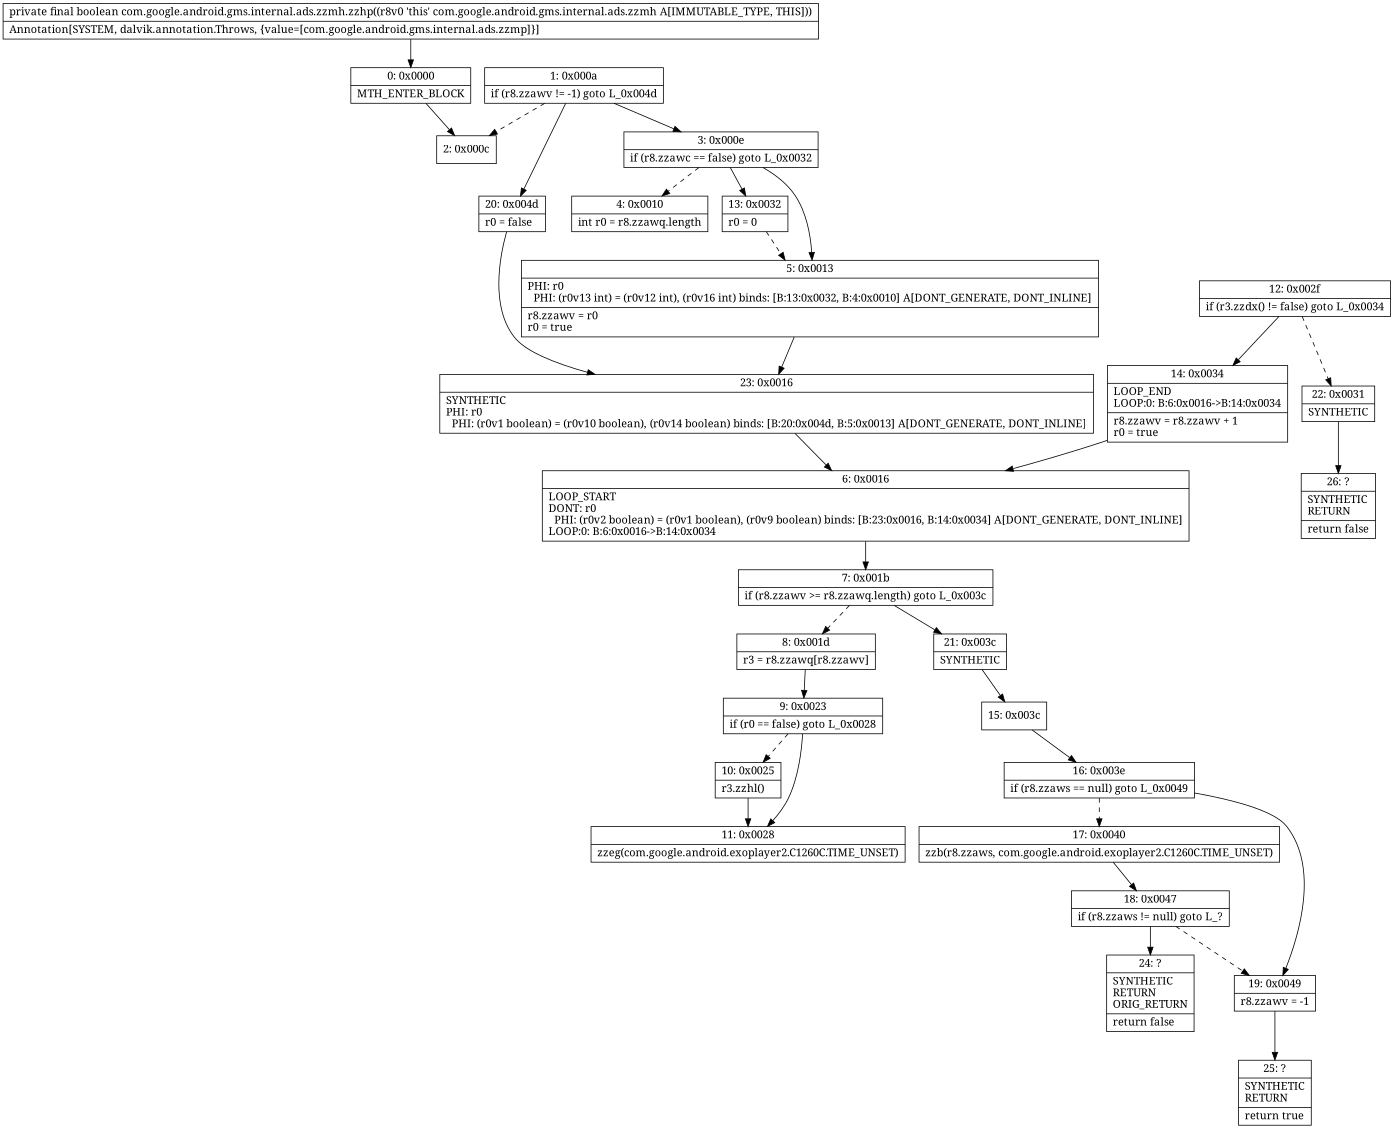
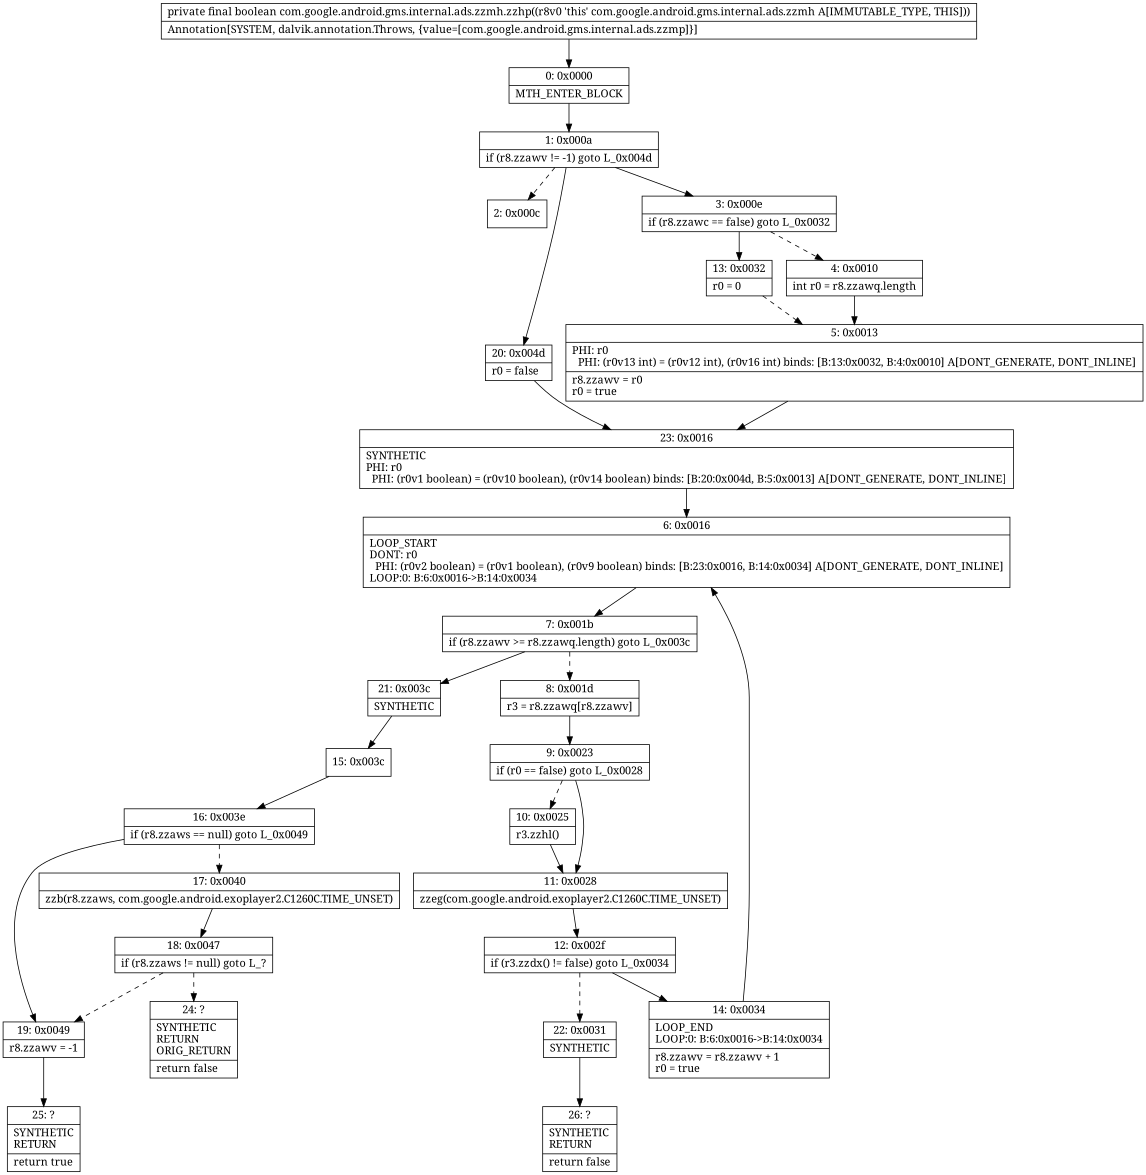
edge "0: 0x0000" -> "2: 0x000c": now "0: 0x0000" -> "1: 0x000a"
edge "3: 0x000e" -> "5: 0x0013": now "4: 0x0010" -> "5: 0x0013"
edge "11: 0x0028" -> "12: 0x002f": added
edge "18: 0x0047" -> "24: ?": style solid -> dashed
